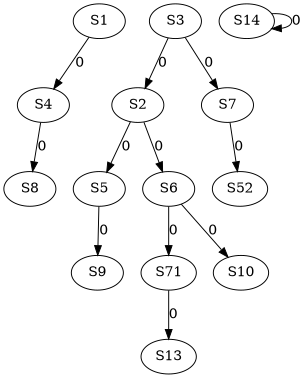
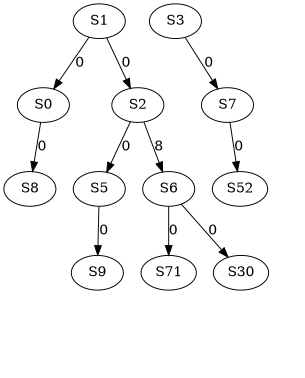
node "S14": removed
edge "S3" -> "S2": now "S1" -> "S2"
node "S4": label "S4" -> "S0"
edge "S2" -> "S6": label "0" -> "8"
node "S10": label "S10" -> "S30"
node "S13": removed
